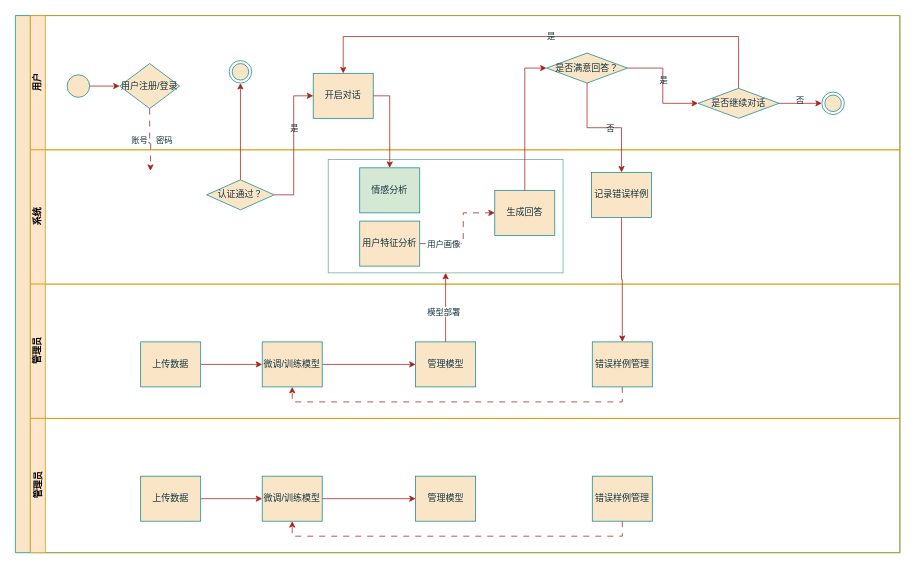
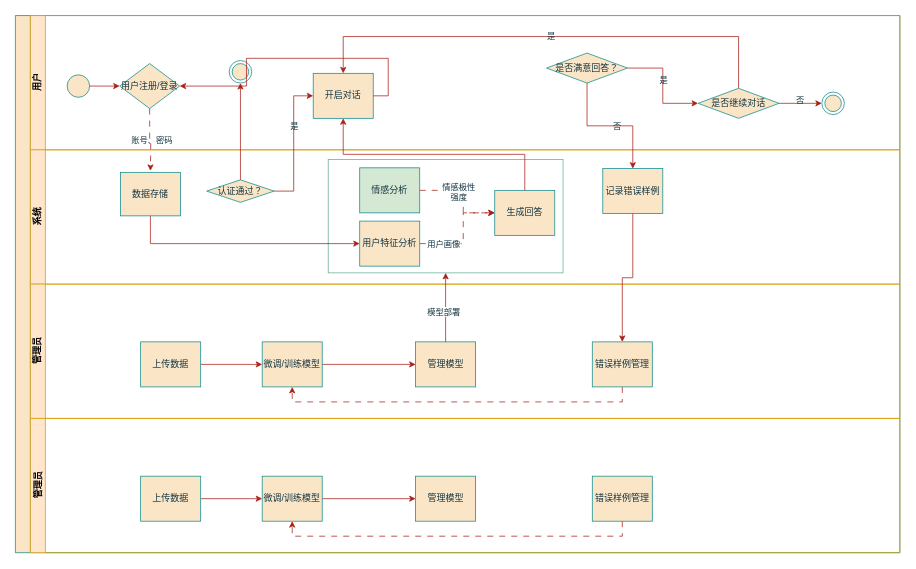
edge "生成回答" -> "是否满意回答？": now "生成回答" -> "开启对话"
edge "开启对话" -> "情感分析": now "开启对话" -> "用户注册/登录"
edge "情感分析" -> "生成回答": added, label "情感极性 强度"
node "数据存储": added
node "认证通过？": size 68x30 -> 68x23
node "记录错误样例": moved (621, 195) -> (633, 191)
edge "数据存储" -> "用户特征分析": added
